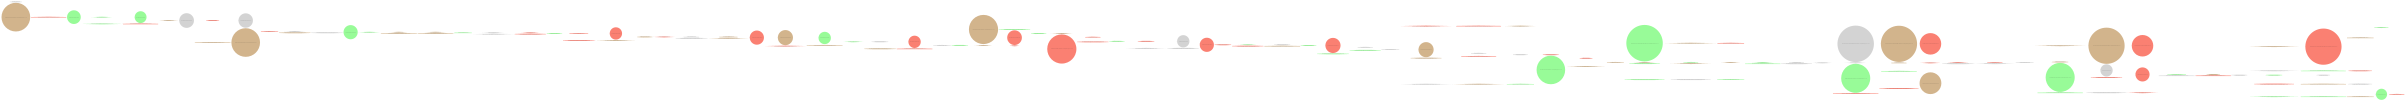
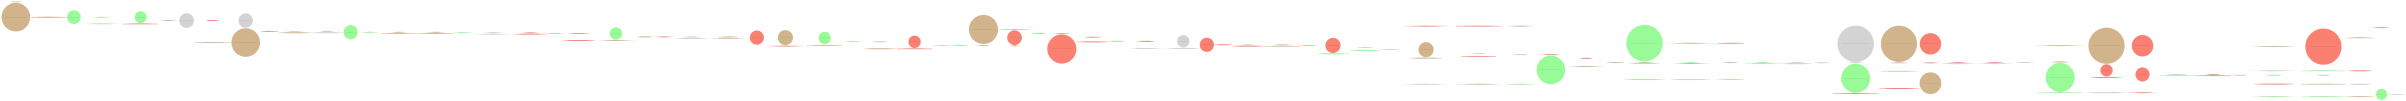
node "157 SSD_VGG/SSDDetectionOutput[detection_head]/cat": fillcolor palegreen -> salmon
node "15 SSD_VGG/MultiOutputSequential[basenet]/ReLU[9]/RELU": added
node "31 SSD_VGG/MultiOutputSequential[basenet]/ReLU[19]/RELU": fillcolor salmon -> palegreen
node "110 SSD_VGG/MultiOutputSequential[extras]/ReLU[17]/RELU": fillcolor lightgrey -> salmon
node "159 SSD_VGG/SSDDetectionOutput[detection_head]/softmax": fillcolor salmon -> lightgrey
